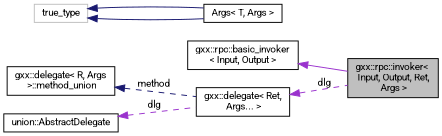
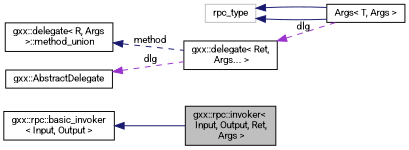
node "true_type": label "true_type" -> "rpc_type"
edge "gxx::rpc::invoker< Input, Output, Ret, Args >" -> "gxx::rpc::basic_invoker < Input, Output >": color darkorchid3 -> midnightblue
edge "gxx::rpc::invoker< Input, Output, Ret, Args >" -> "gxx::delegate< Ret, Args... >": now "Args< T, Args >" -> "gxx::delegate< Ret, Args... >"
node "union::AbstractDelegate": label "union::AbstractDelegate" -> "gxx::AbstractDelegate"
